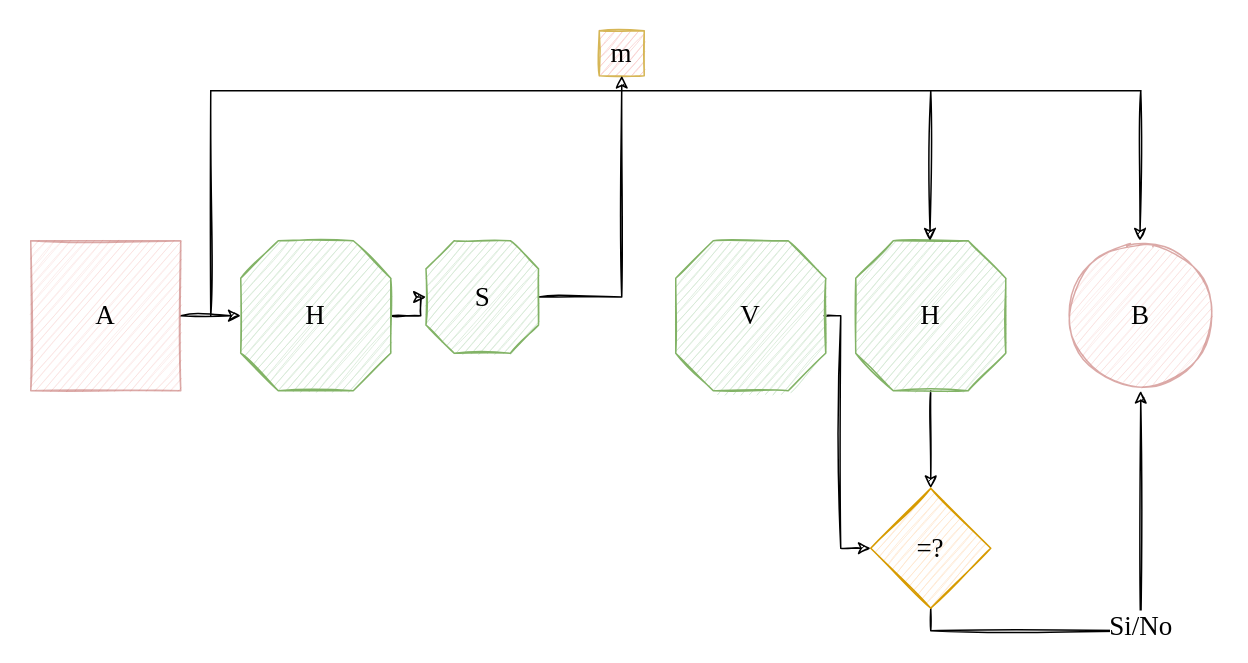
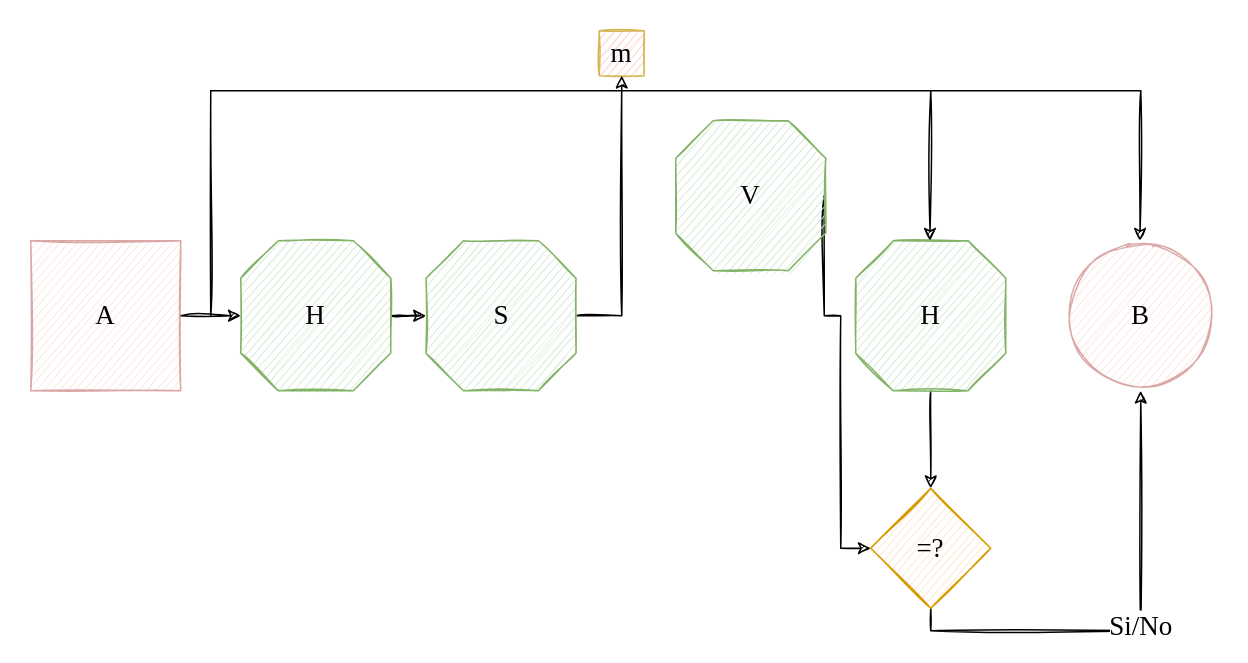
node "S": size 113x113 -> 150x150
node "V": moved (751, 316) -> (751, 196)
